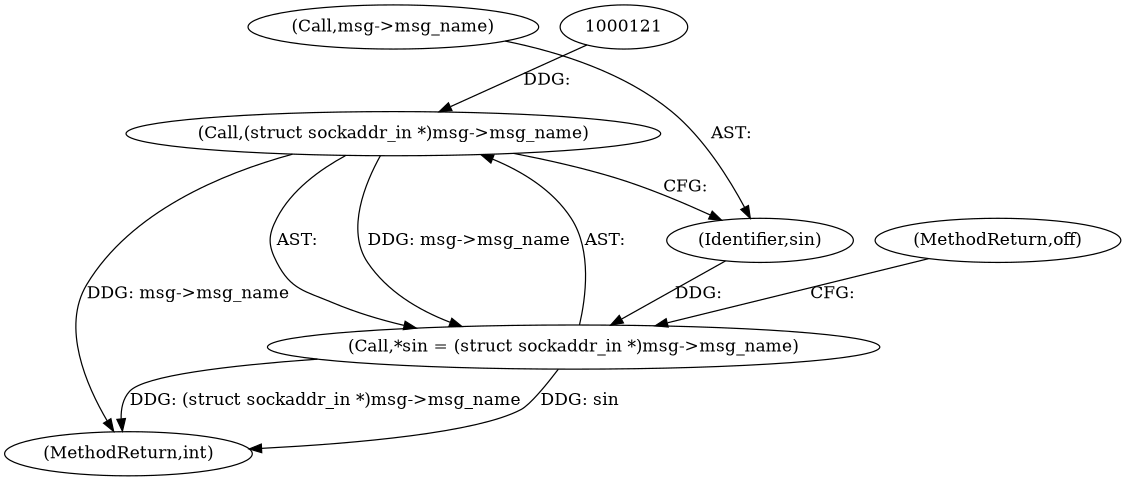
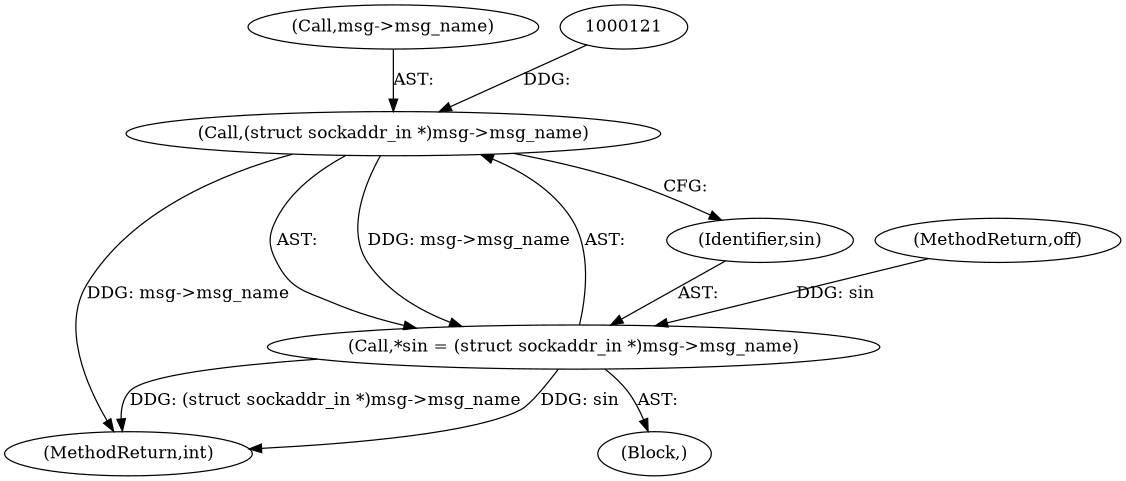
edge "(Call,msg->msg_name)" -> "(Identifier,sin)": now "(Call,msg->msg_name)" -> "(Call,(struct sockaddr_in *)msg->msg_name)"
edge "(Identifier,sin)" -> "(Call,*sin = (struct sockaddr_in *)msg->msg_name)": label "DDG: " -> "AST: "
edge "(MethodReturn,off)" -> "(Call,*sin = (struct sockaddr_in *)msg->msg_name)": label "CFG: " -> "DDG: sin"
node "(Block,)": added
